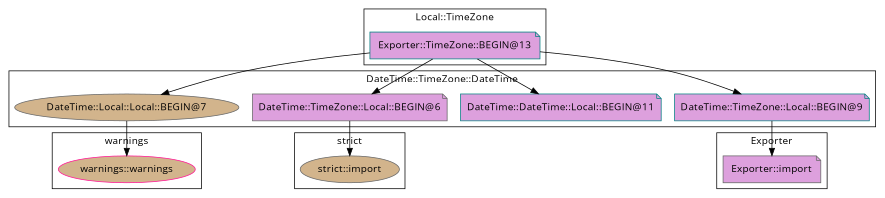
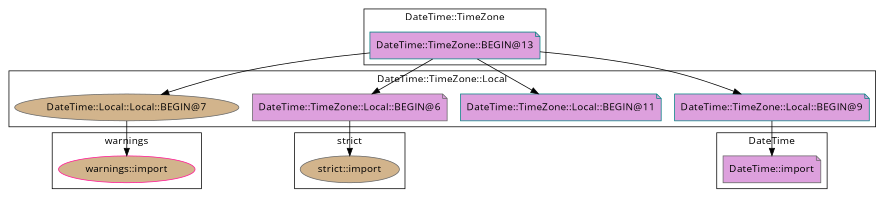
cluster "Local::TimeZone": label "Local::TimeZone" -> "DateTime::TimeZone"
node "Exporter::TimeZone::BEGIN@13": label "Exporter::TimeZone::BEGIN@13" -> "DateTime::TimeZone::BEGIN@13"
cluster "DateTime::TimeZone::DateTime": label "DateTime::TimeZone::DateTime" -> "DateTime::TimeZone::Local"
node "DateTime::DateTime::Local::BEGIN@11": label "DateTime::DateTime::Local::BEGIN@11" -> "DateTime::TimeZone::Local::BEGIN@11"
cluster "Exporter": label "Exporter" -> "DateTime"
node "warnings::warnings": label "warnings::warnings" -> "warnings::import"
node "Exporter::import": label "Exporter::import" -> "DateTime::import"
